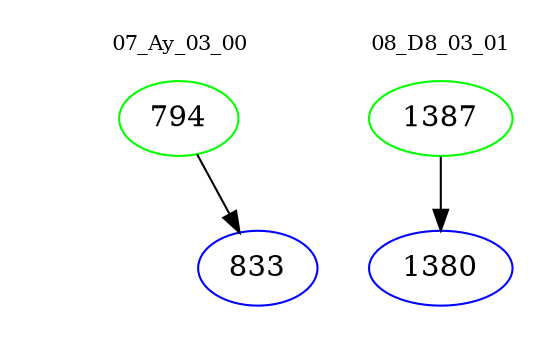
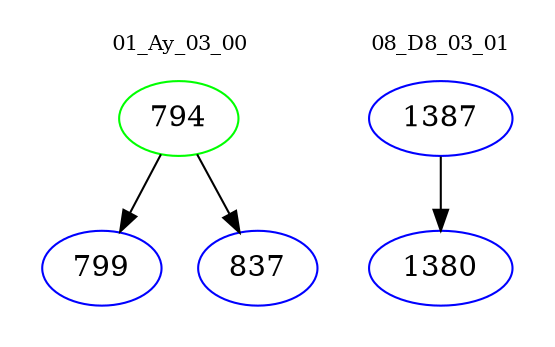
cluster "07_Ay_03_00": label "07_Ay_03_00" -> "01_Ay_03_00"
node "1387": color green -> blue
node "799": added
node "833": label "833" -> "837"
